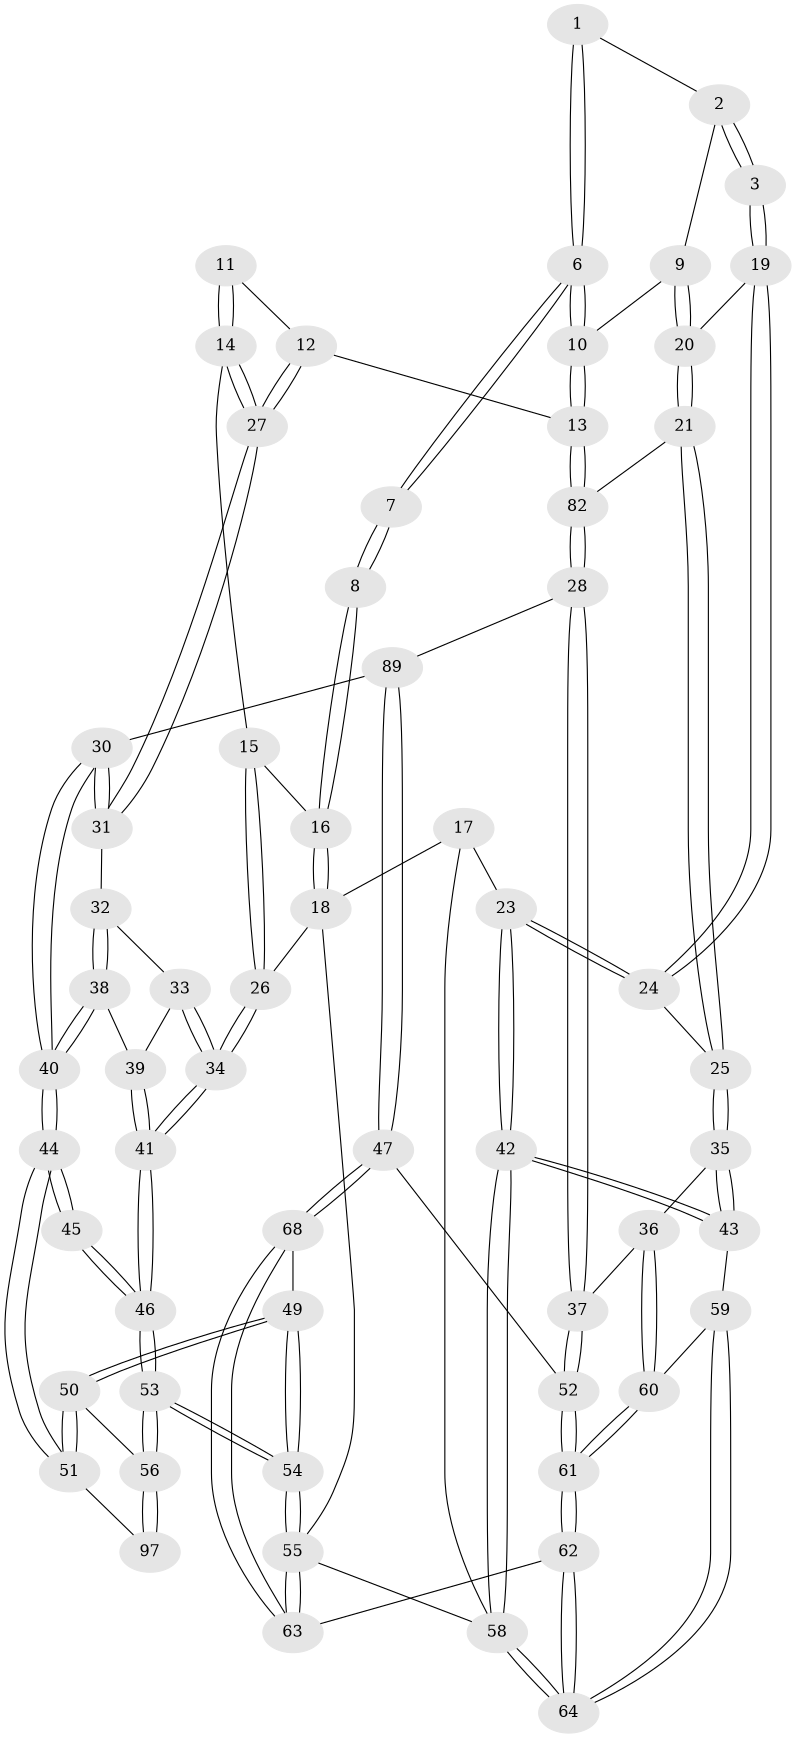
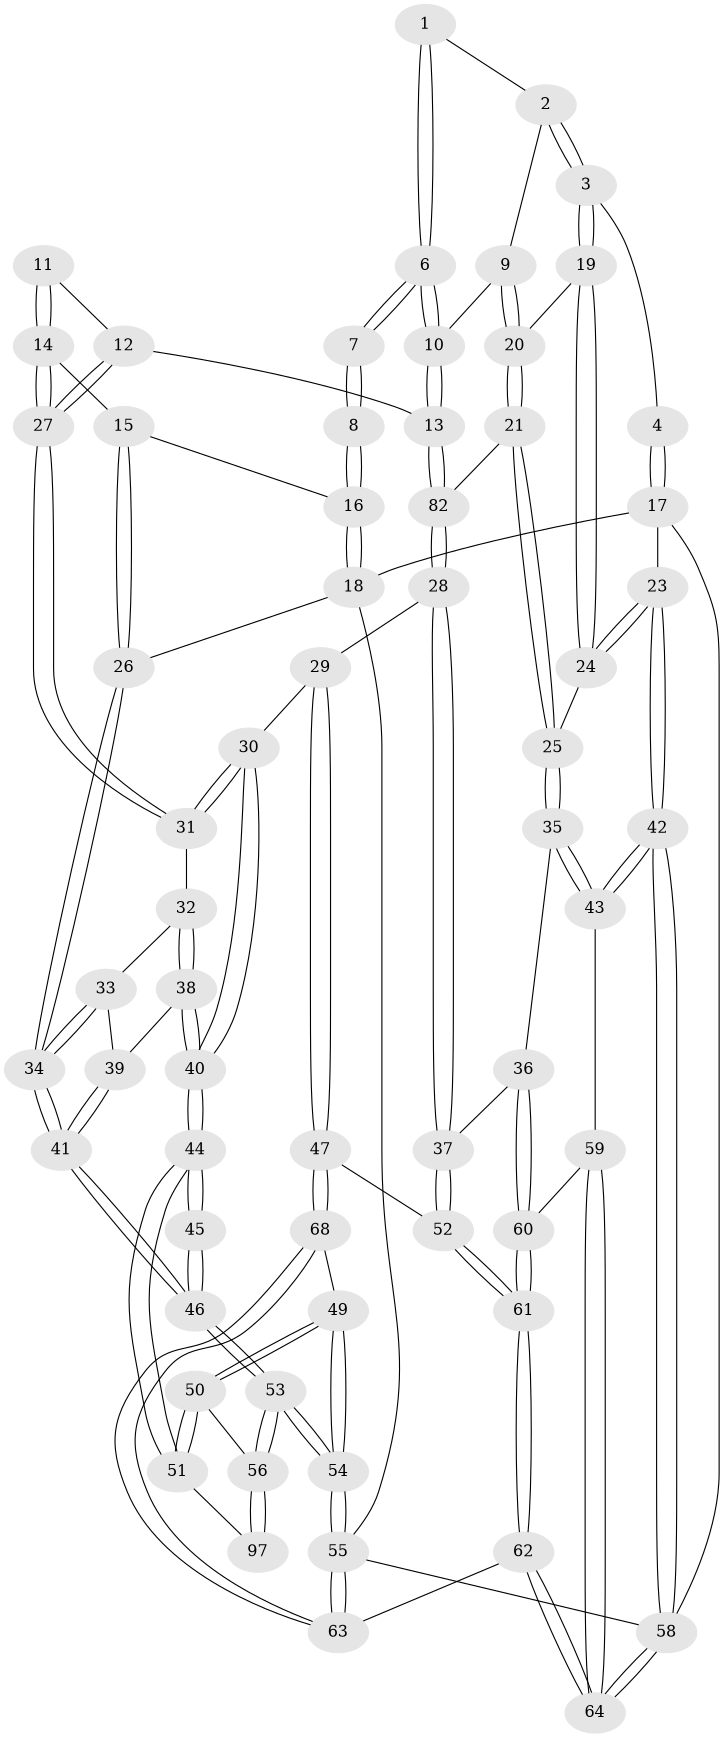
node "4": added
node "89": label "89" -> "29"
